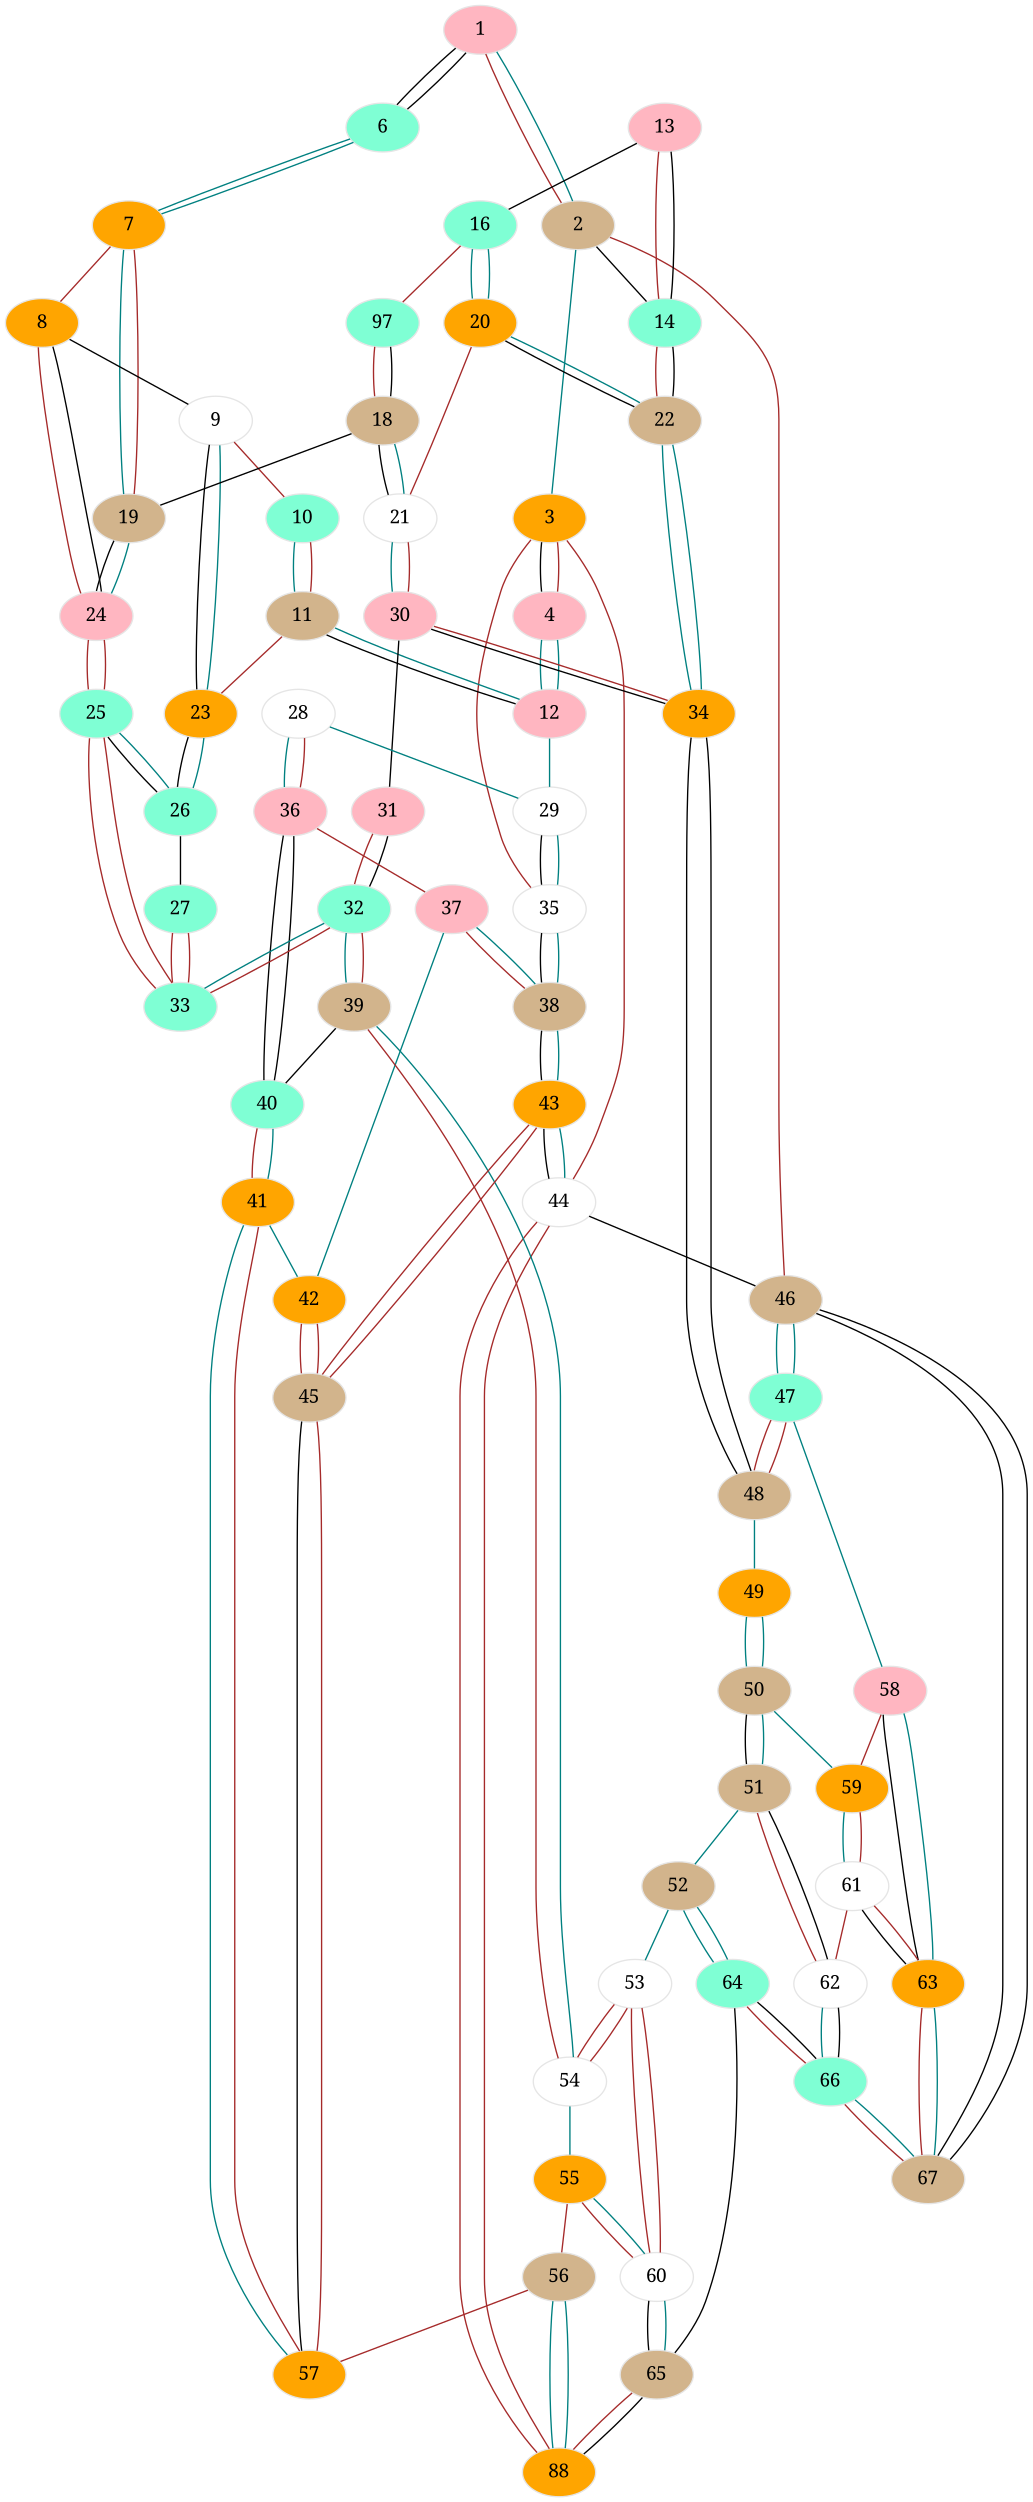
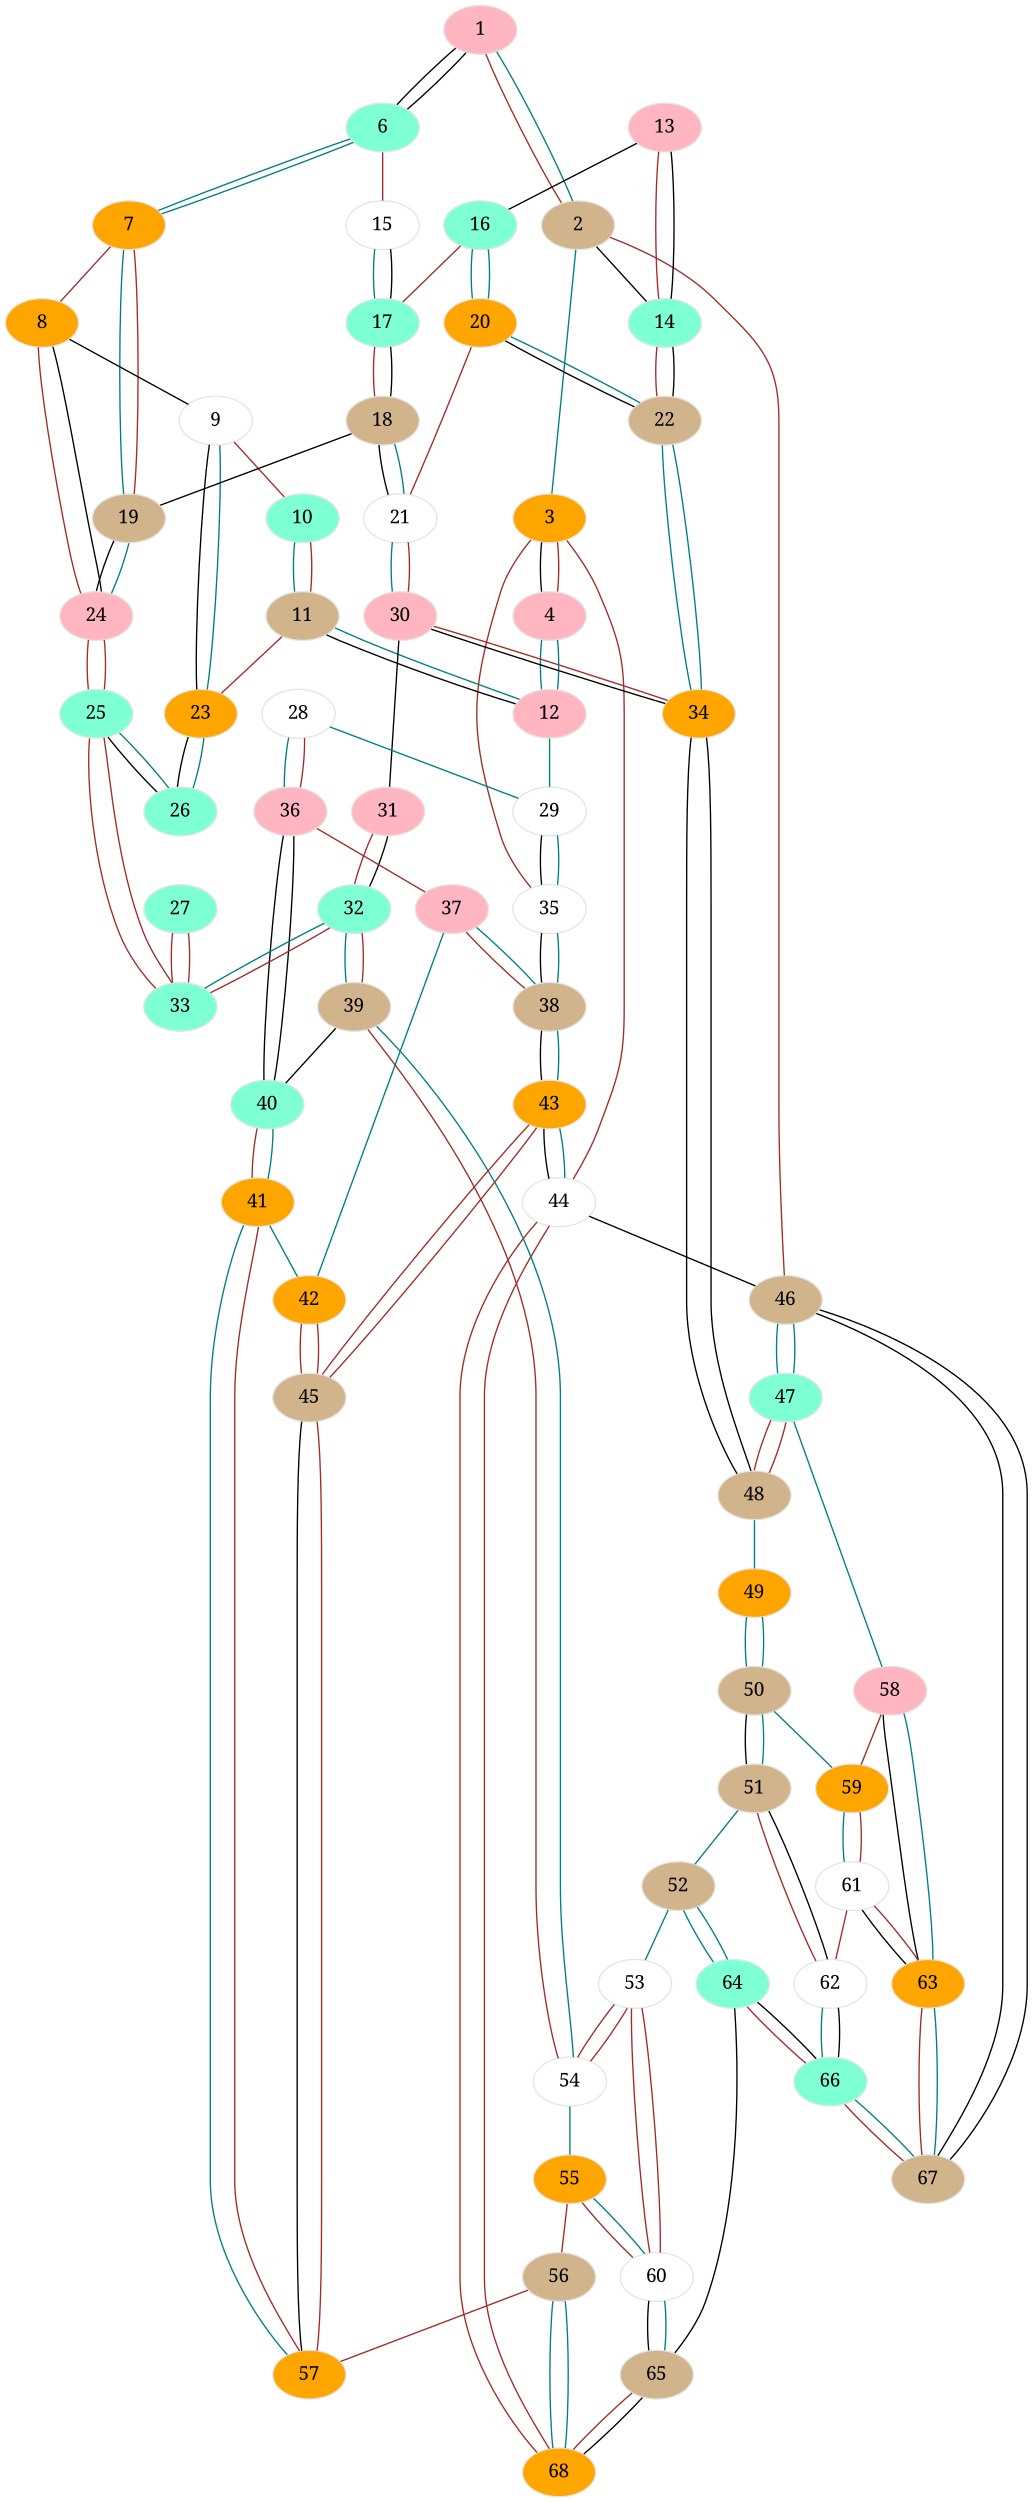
node "15": added
node "97": label "97" -> "17"
edge "26" -- "27": removed
node "88": label "88" -> "68"
